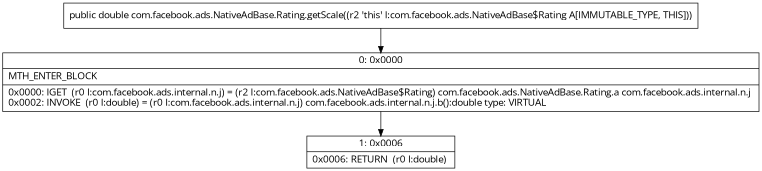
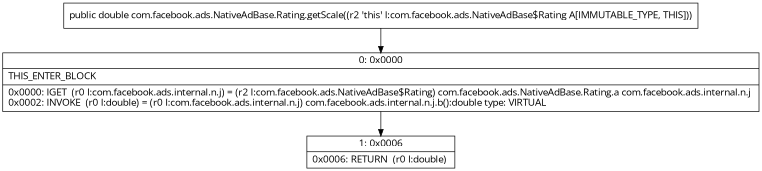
node "0: 0x0000": text "MTH_ENTER_BLOCK" -> "THIS_ENTER_BLOCK"
